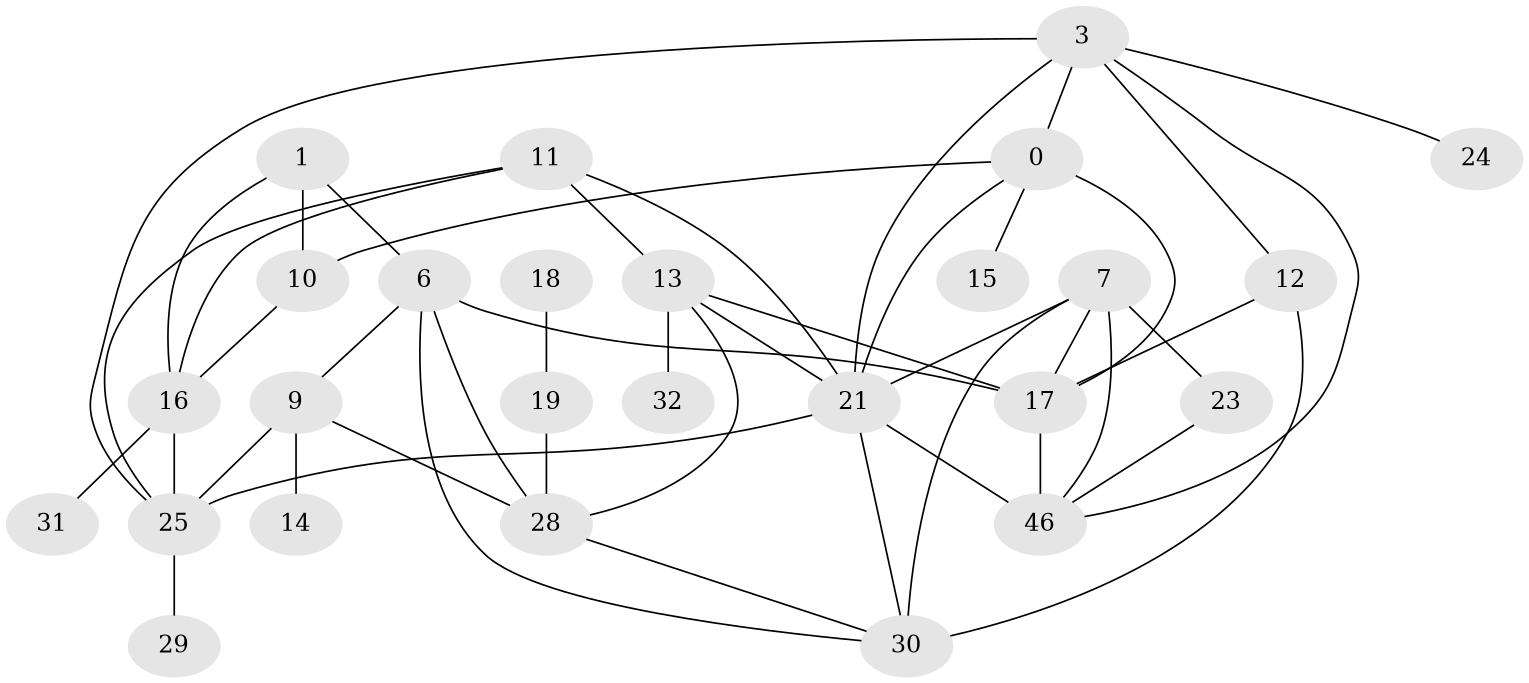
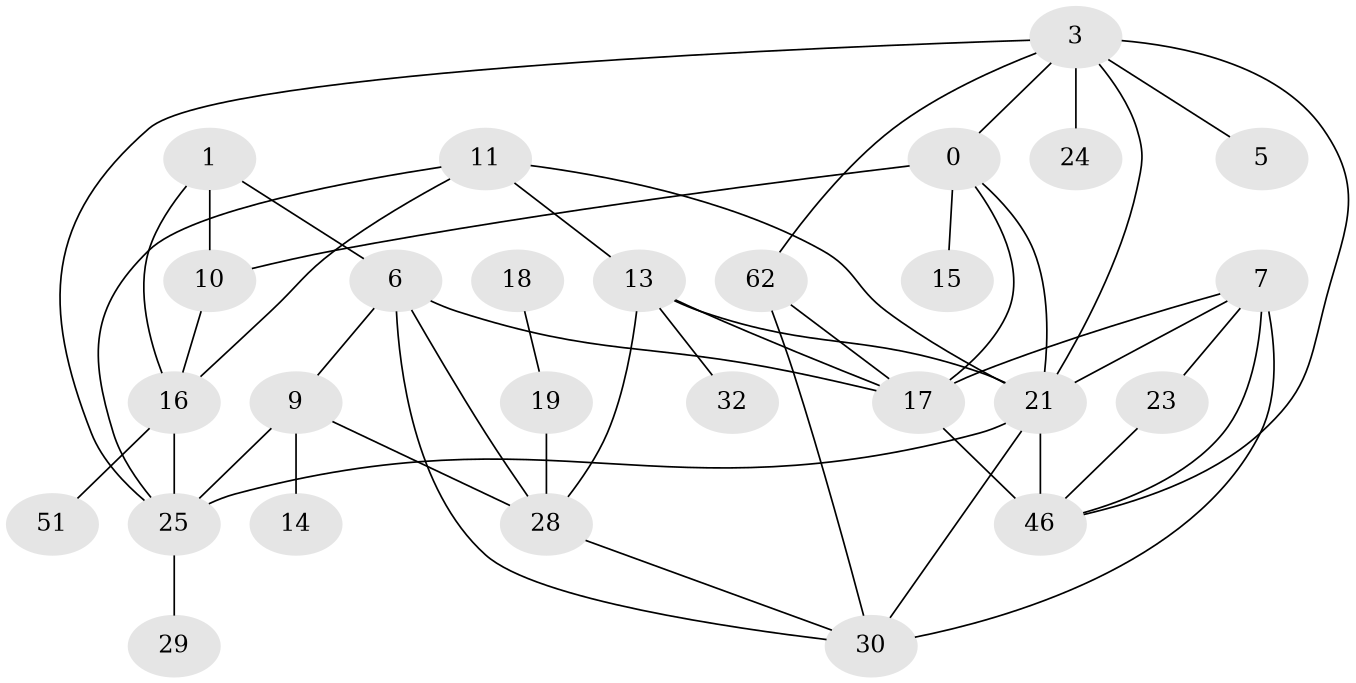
node "5": added
node "12": label "12" -> "62"
node "31": label "31" -> "51"
